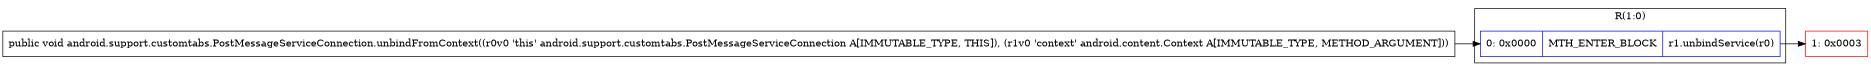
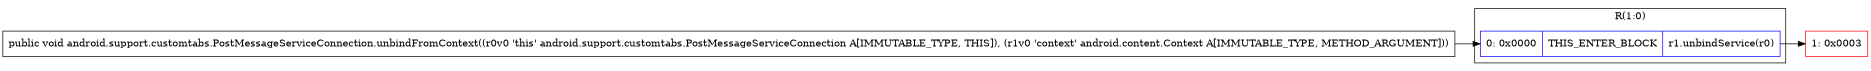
node "0: 0x0000": text "MTH_ENTER_BLOCK" -> "THIS_ENTER_BLOCK"
